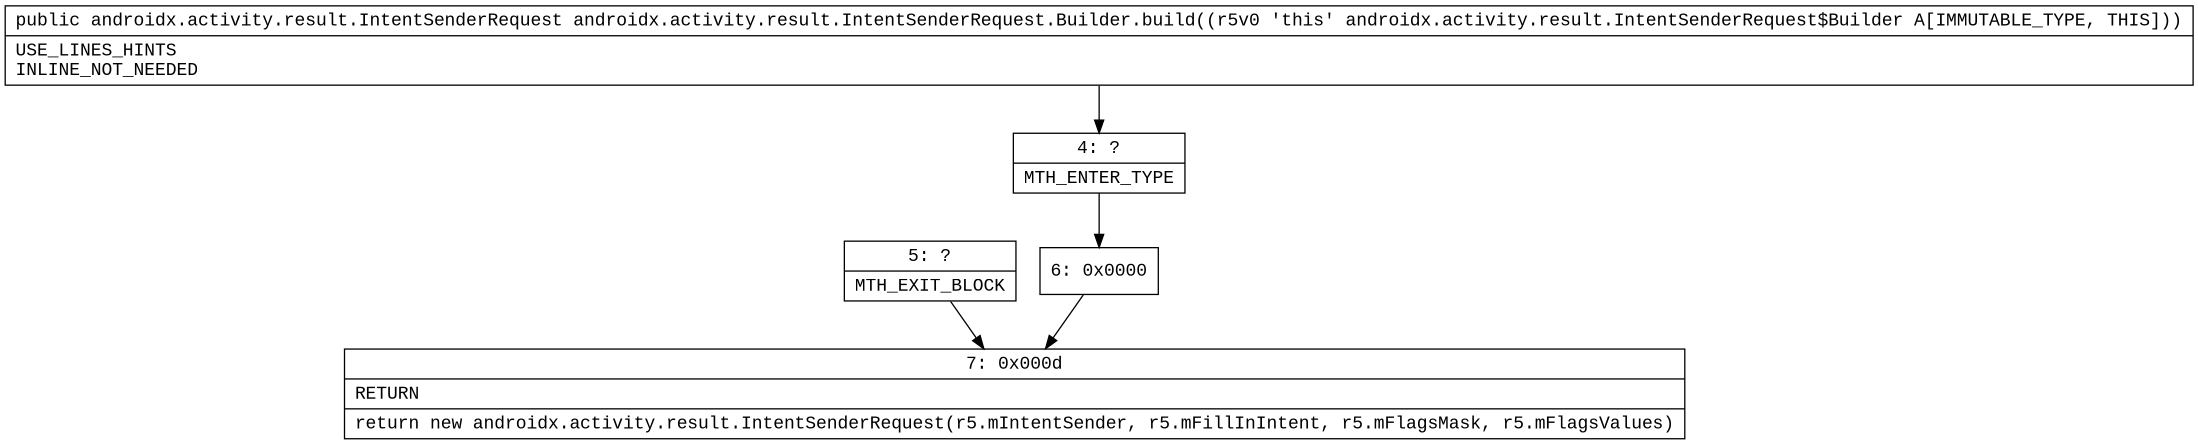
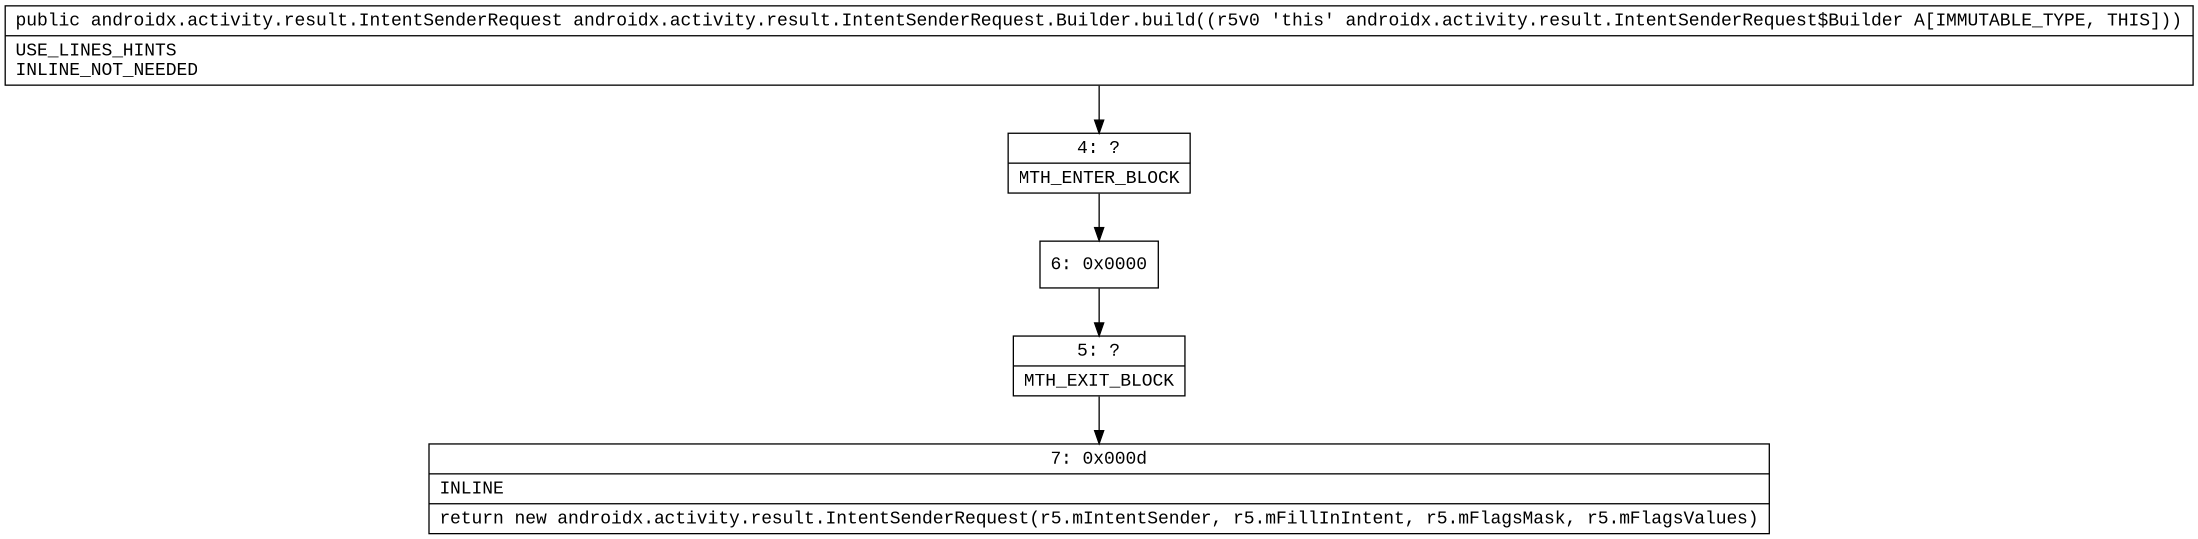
node "4: ?": text "MTH_ENTER_TYPE" -> "MTH_ENTER_BLOCK"
edge "6: 0x0000" -> "7: 0x000d": now "6: 0x0000" -> "5: ?"
node "7: 0x000d": text "RETURN" -> "INLINE"
